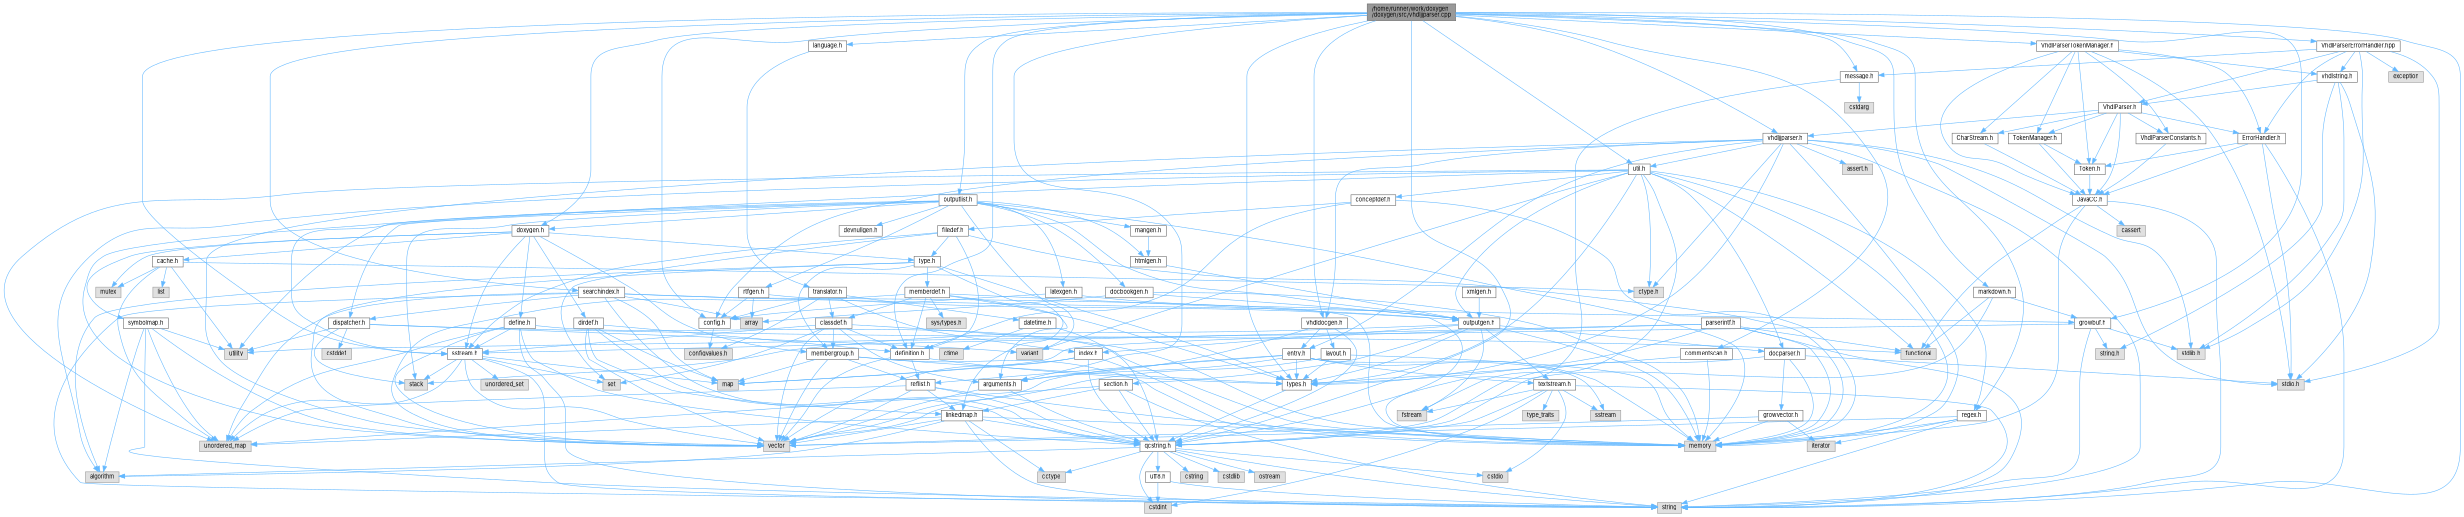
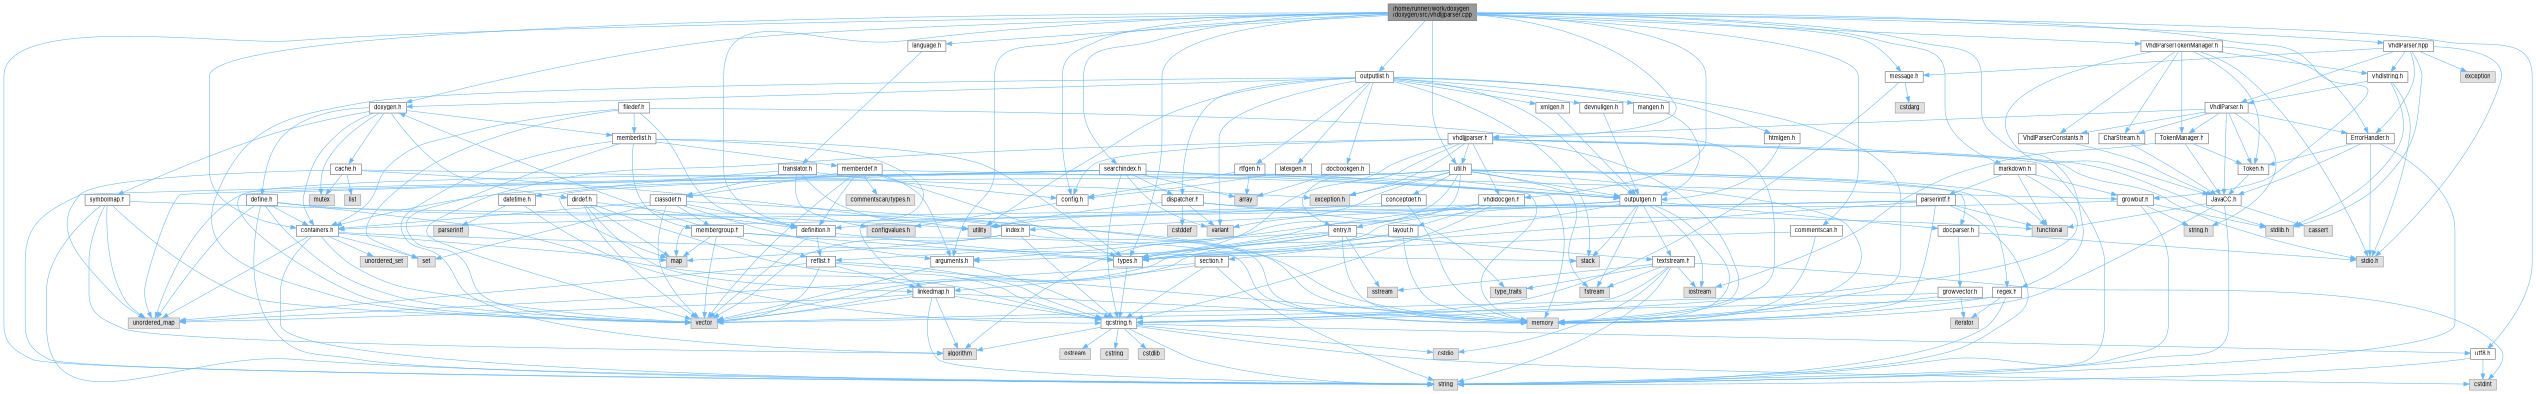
node "VhdlParserErrorHandler.hpp": label "VhdlParserErrorHandler.hpp" -> "VhdlParser.hpp"
edge "outputlist.h" -> "xmlgen.h": added
edge "devnullgen.h" -> "outputgen.h": added
node "assert.h": removed
edge "markdown.h" -> "parserintf.h": added
edge "searchindex.h" -> "variant": added
edge "conceptdef.h" -> "filedef.h": removed
edge "searchindex.h" -> "vector": added
edge "mangen.h" -> "htmlgen.h": now "mangen.h" -> "outputgen.h"
edge "vhdlstring.h" -> "string.h": now "VhdlParser.h" -> "string.h"
node "type.h": label "type.h" -> "memberlist.h"
node "ctype.h": label "ctype.h" -> "exception.h"
node "iostream": added
edge "docbookgen.h" -> "memory": removed
edge "/home/runner/work/doxygen /doxygen/src/vhdljjparser.cpp" -> "qcstring.h": now "/home/runner/work/doxygen /doxygen/src/vhdljjparser.cpp" -> "utf8.h"
edge "doxygen.h" -> "membergroup.h": reversed
node "sys/types.h": label "sys/types.h" -> "commentscan/types.h"
node "sstream.h": label "sstream.h" -> "containers.h"
node "ctime": label "ctime" -> "parserintf"
edge "dispatcher.h" -> "stack": now "dispatcher.h" -> "type_traits"
edge "docparser.h" -> "qcstring.h": removed
edge "docparser.h" -> "memory": removed
node "cctype": removed
